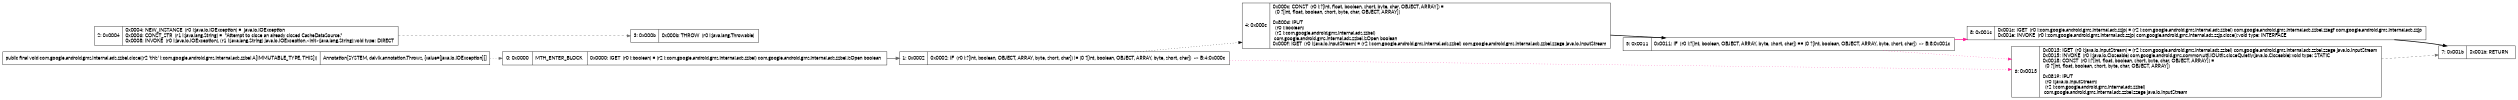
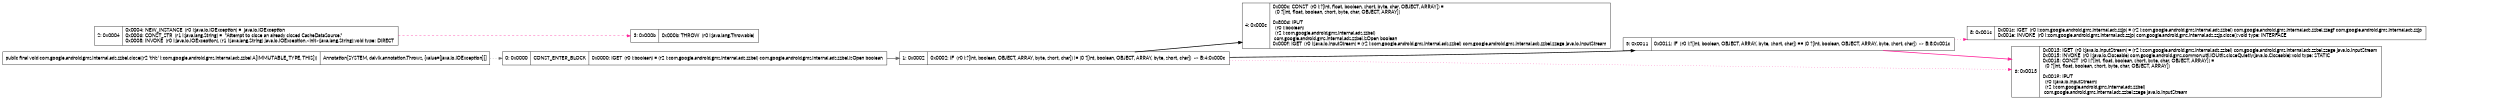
edge "2: 0x0004" -> "3: 0x000b": color gray40 -> deeppink
edge "4: 0x000c" -> "5: 0x0011": now "1: 0x0002" -> "5: 0x0011"
edge "5: 0x0011" -> "8: 0x001c": style bold -> dotted
edge "1: 0x0002" -> "4: 0x000c": style dotted -> bold
node "7: 0x001b": removed
edge "5: 0x0011" -> "6: 0x0013": style dotted -> bold
node "0: 0x0000": text "MTH_ENTER_BLOCK" -> "CONST_ENTER_BLOCK"
node "6: 0x0013": text "0x0819: IPUT" -> "0x0019: IPUT"
